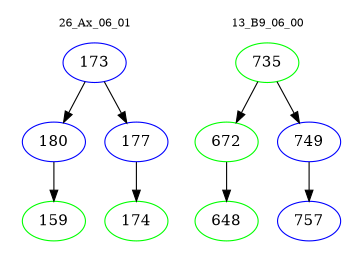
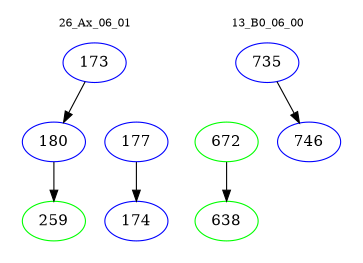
cluster "13_B9_06_00": label "13_B9_06_00" -> "13_B0_06_00"
node "735": color green -> blue
edge "173" -> "177": removed
edge "735" -> "672": removed
node "749": label "749" -> "746"
node "159": label "159" -> "259"
node "174": color green -> blue
node "648": label "648" -> "638"
node "757": removed
